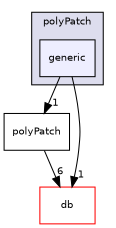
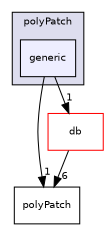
edge "polyPatch" -> "db": reversed
